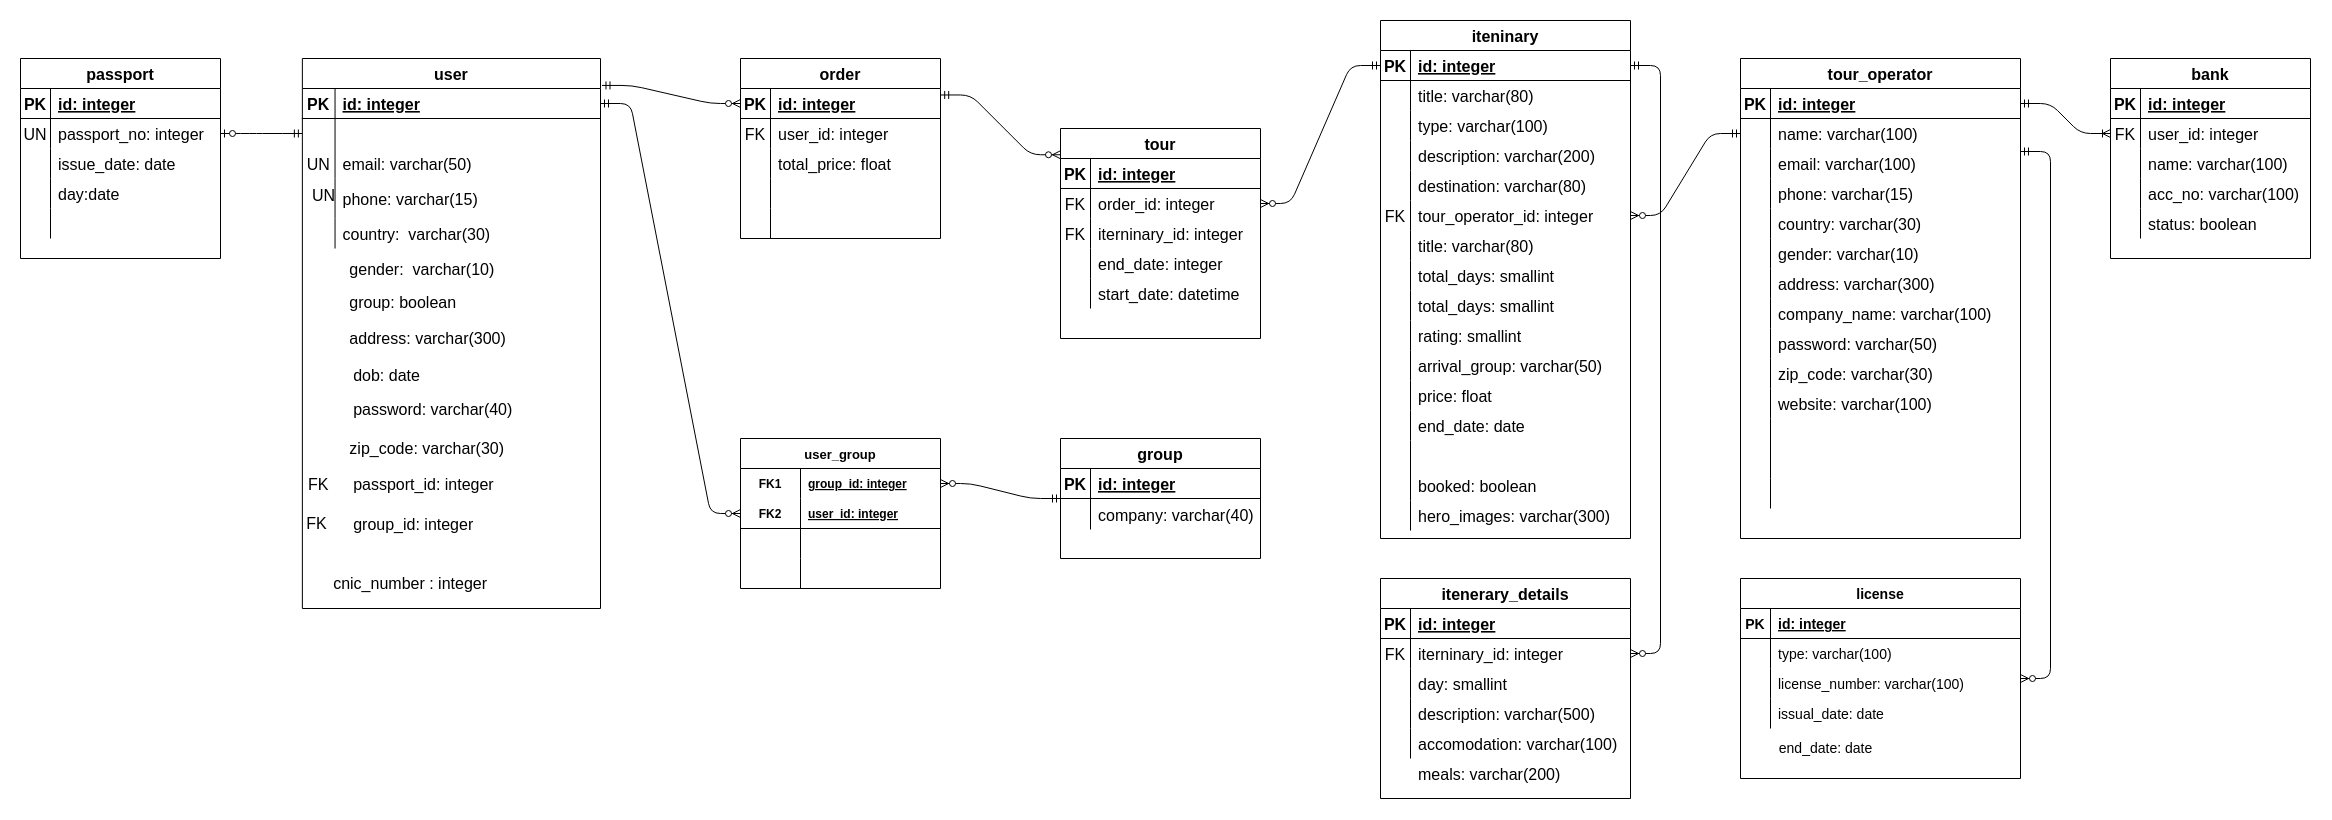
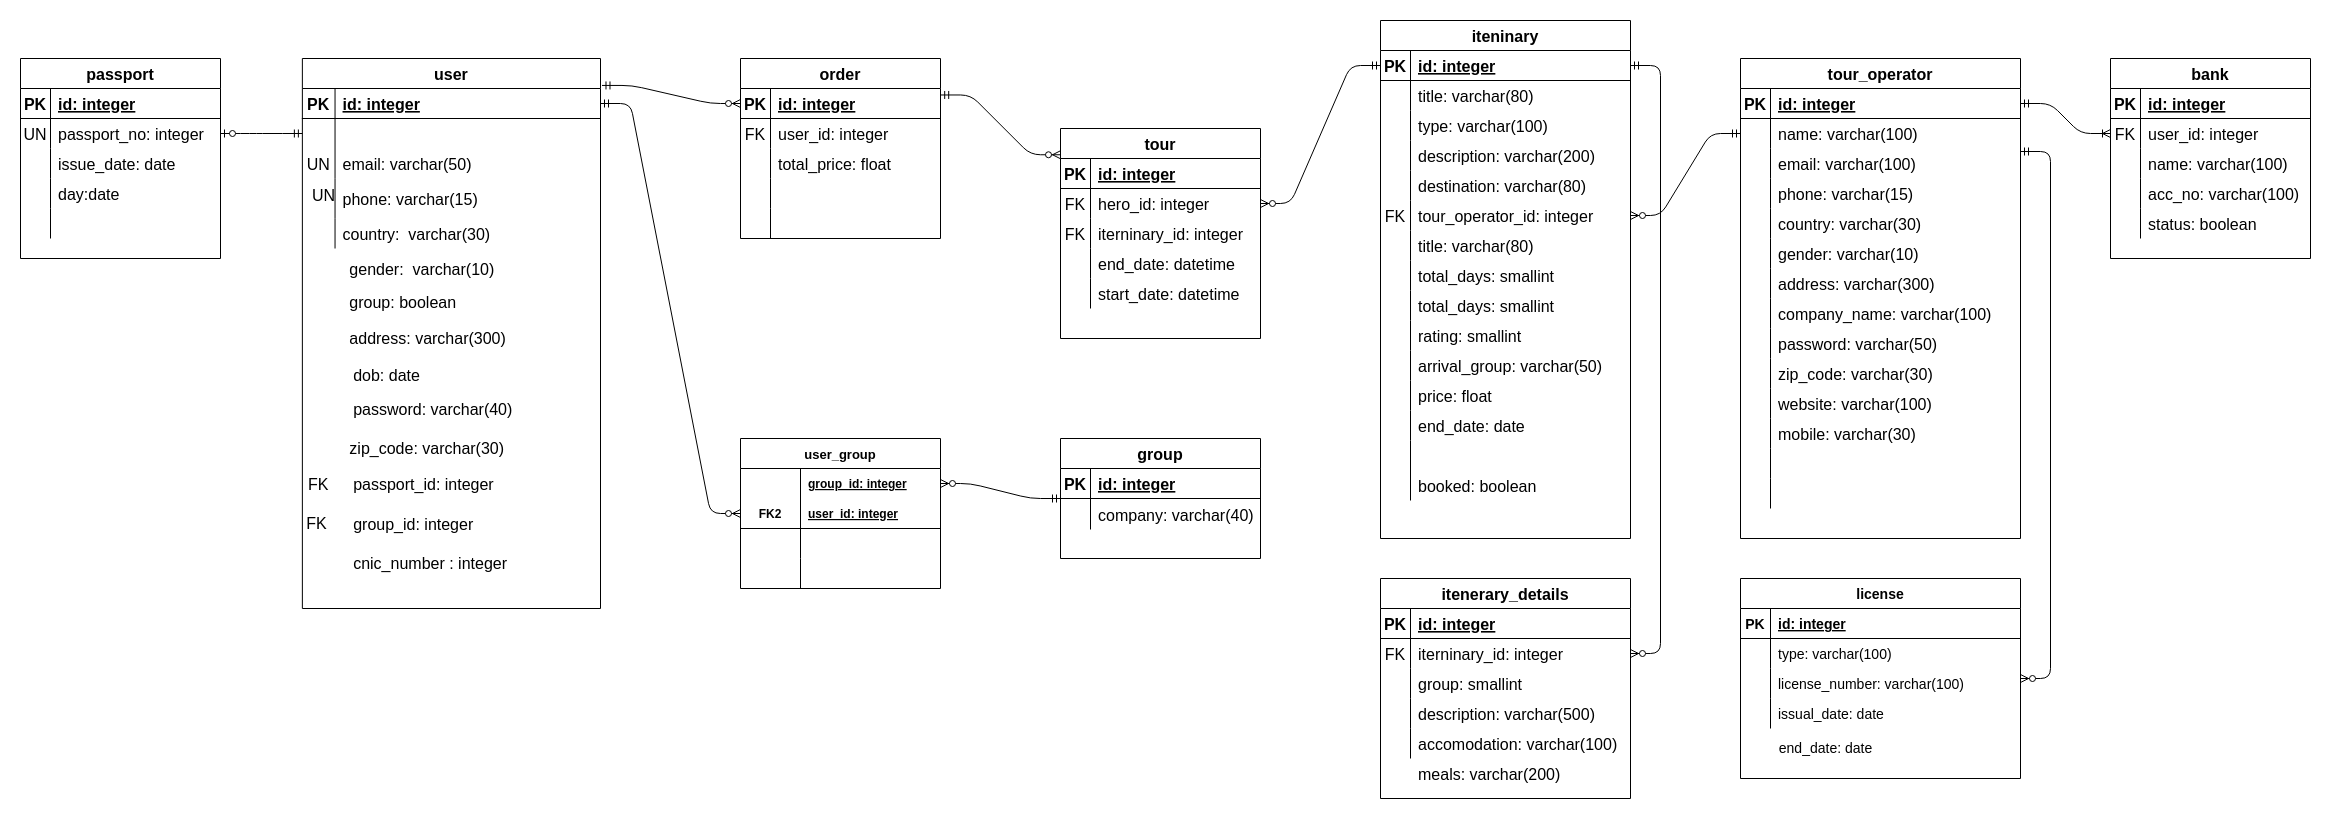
node "order_id: integer": label "order_id: integer" -> "hero_id: integer"
node "end_date: integer": label "end_date: integer" -> "end_date: datetime"
node "mobile: varchar(30)": added
node "FK1": removed
node "hero_images: varchar(300)": removed
node "cnic_number : integer": moved (435, 583) -> (455, 563)
node "day: smallint": label "day: smallint" -> "group: smallint"
